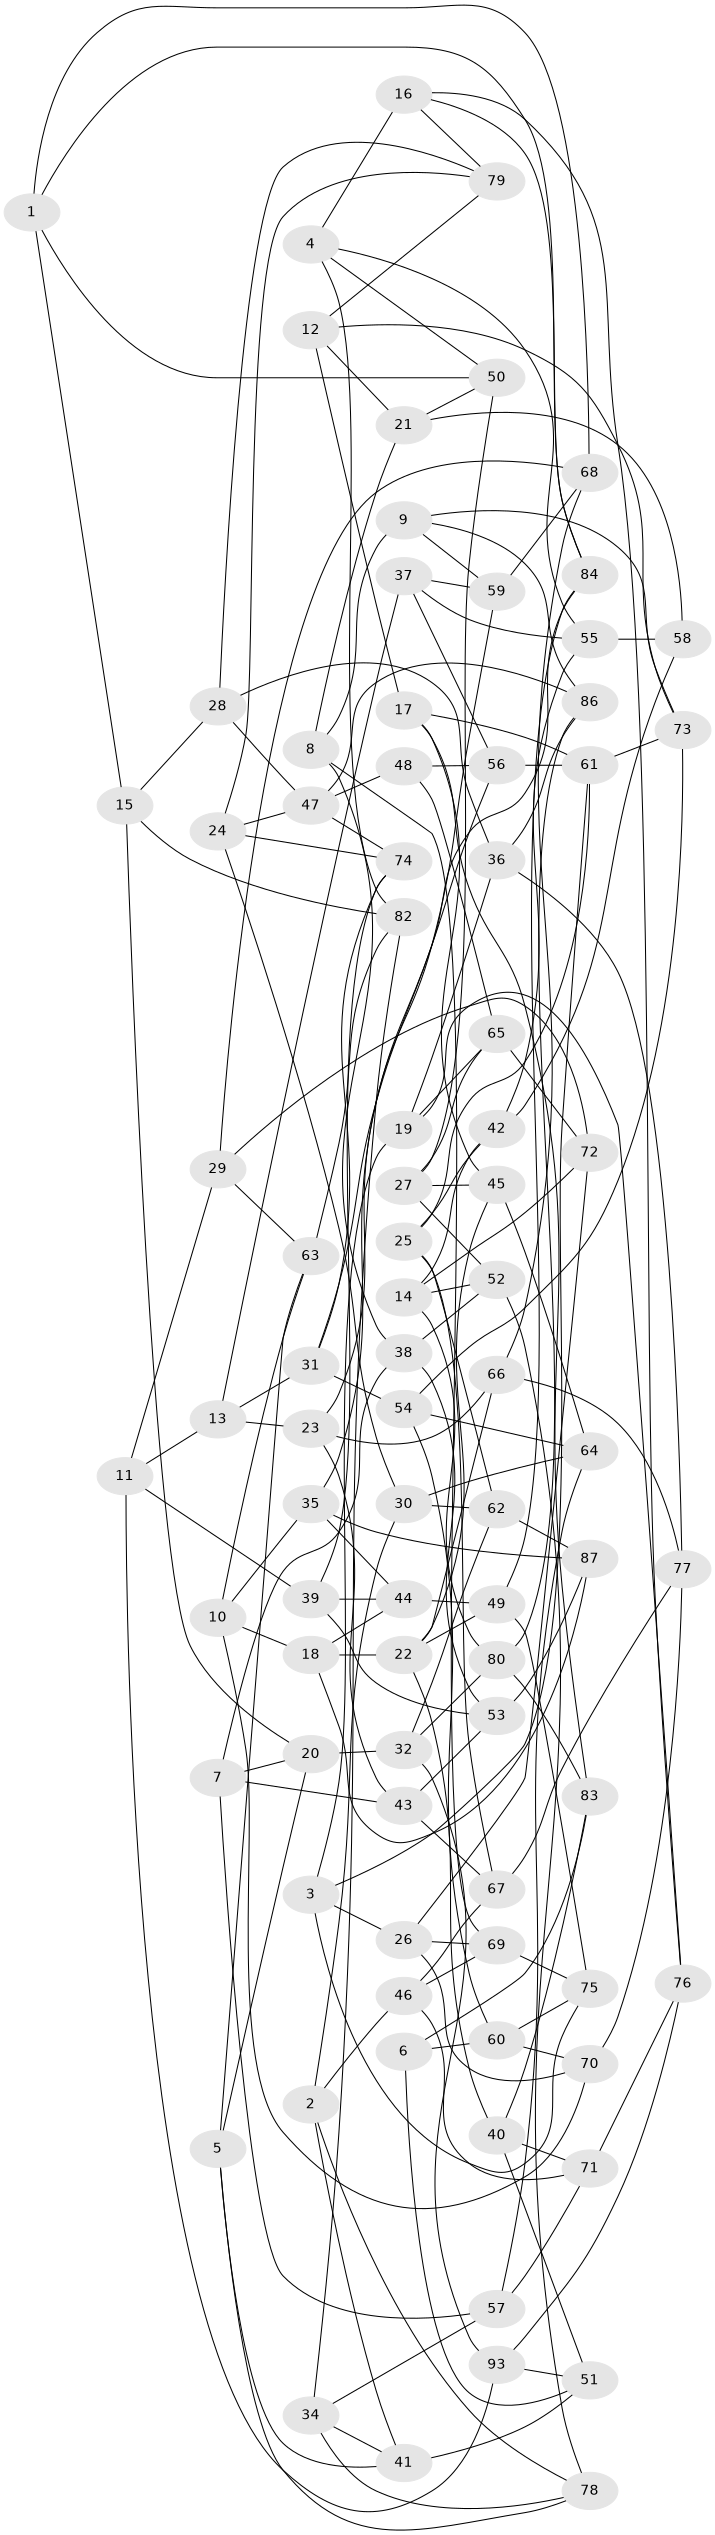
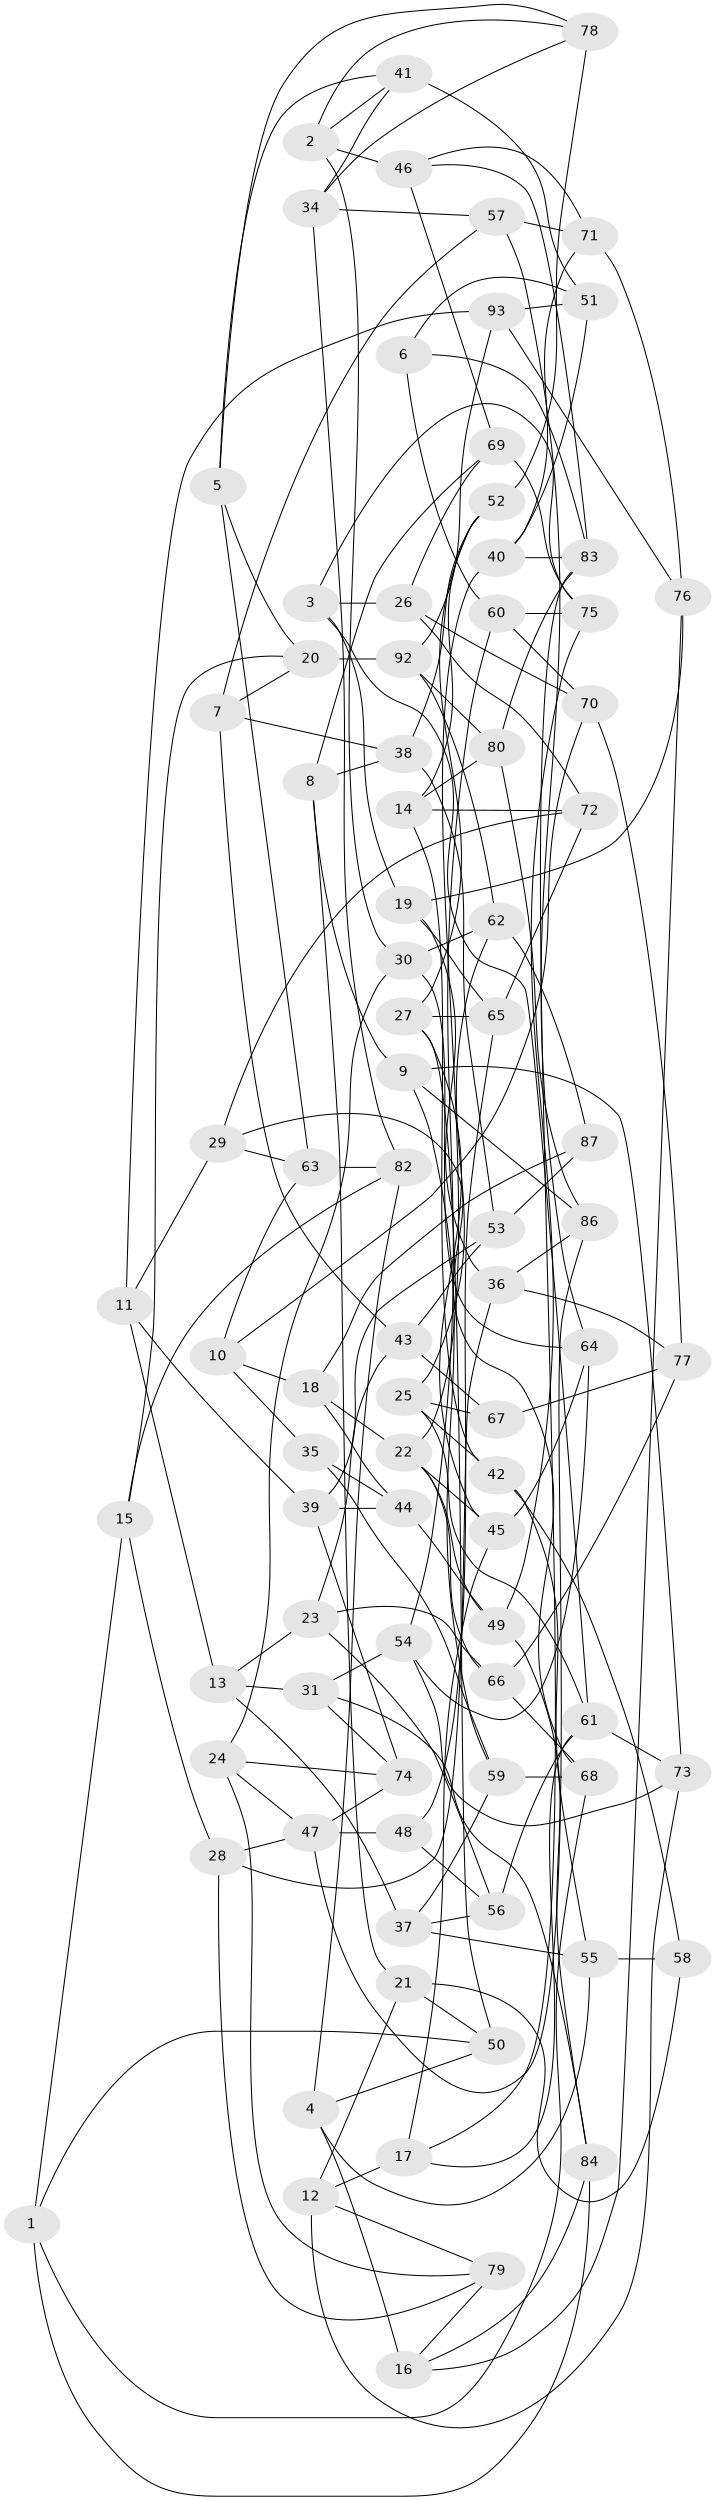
edge "35" -- "87": removed
node "32": label "32" -> "92"
edge "67" -- "46": now "83" -- "46"
